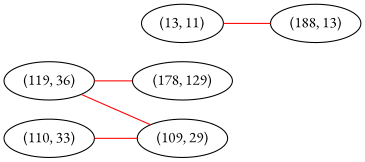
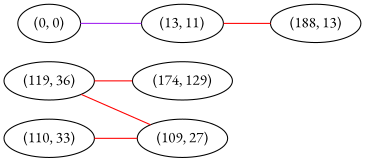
node "(0, 0)": added
node "(178, 129)": label "(178, 129)" -> "(174, 129)"
node "(109, 29)": label "(109, 29)" -> "(109, 27)"
